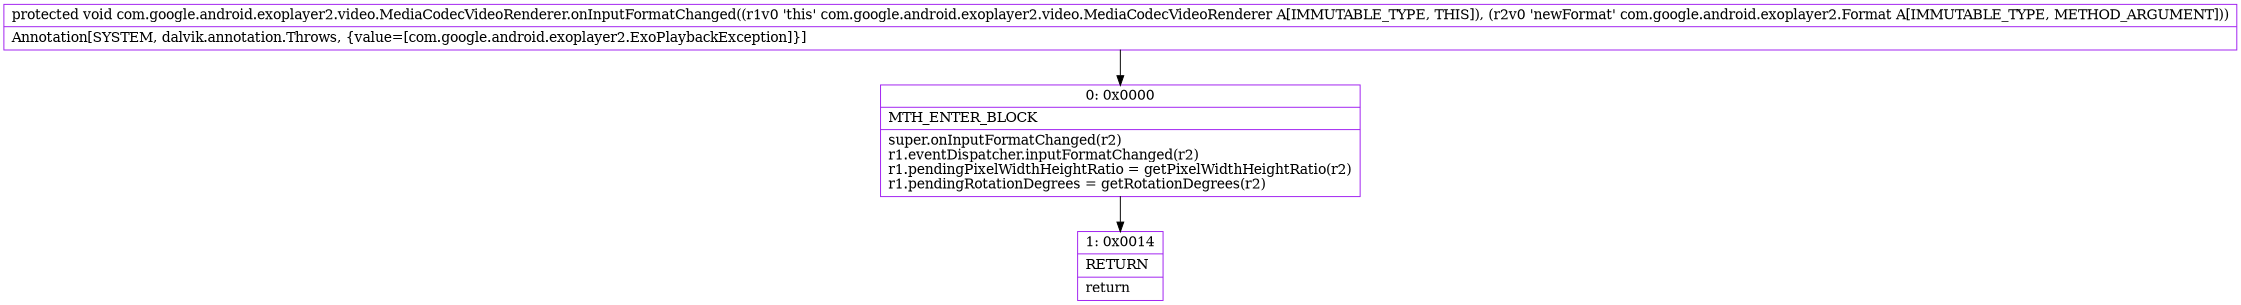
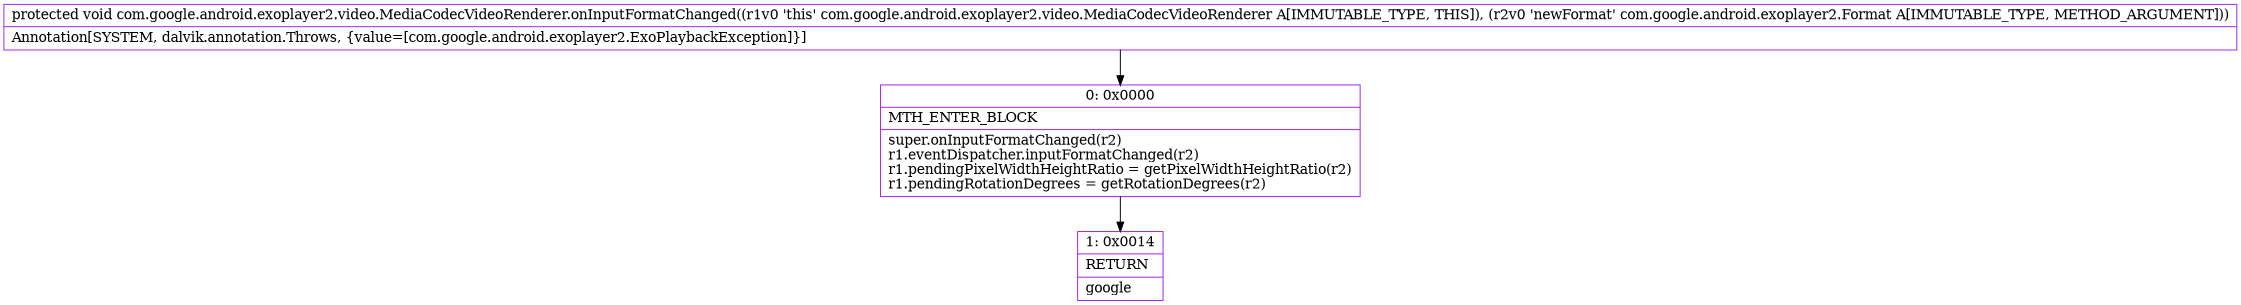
node "1: 0x0014": text "return" -> "google"
